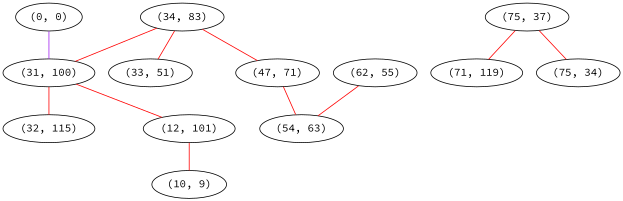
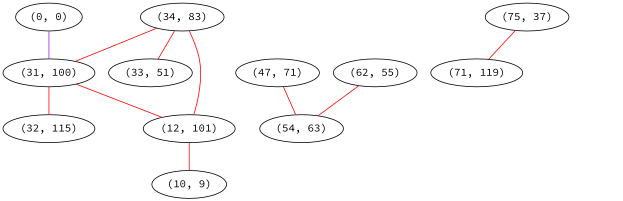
edge "(34, 83)" -- "(47, 71)": now "(34, 83)" -- "(12, 101)"
node "(75, 34)": removed
